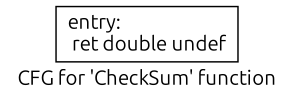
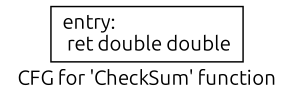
node "entry:": text "ret double undef" -> "ret double double"
